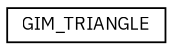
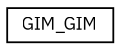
node "GIM_TRIANGLE": label "GIM_TRIANGLE" -> "GIM_GIM"
